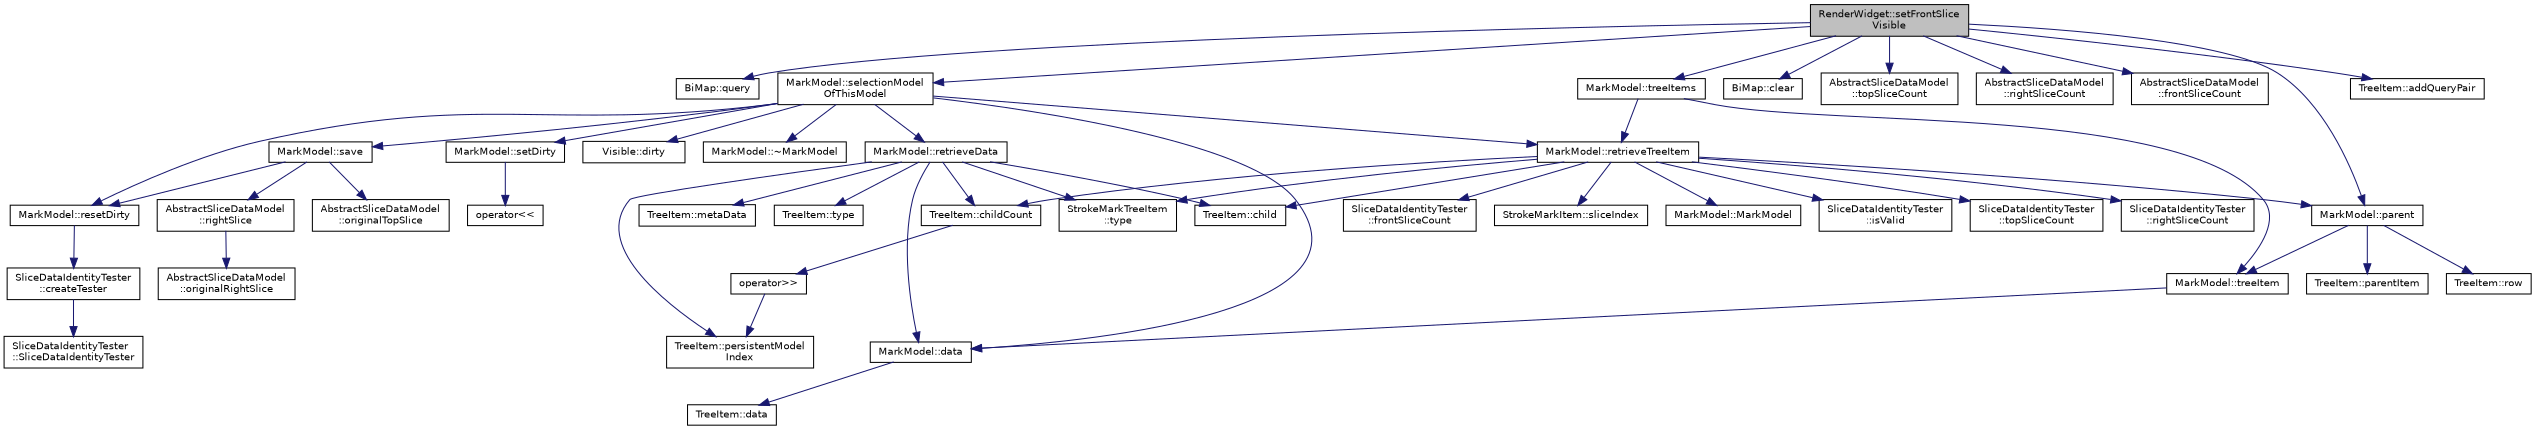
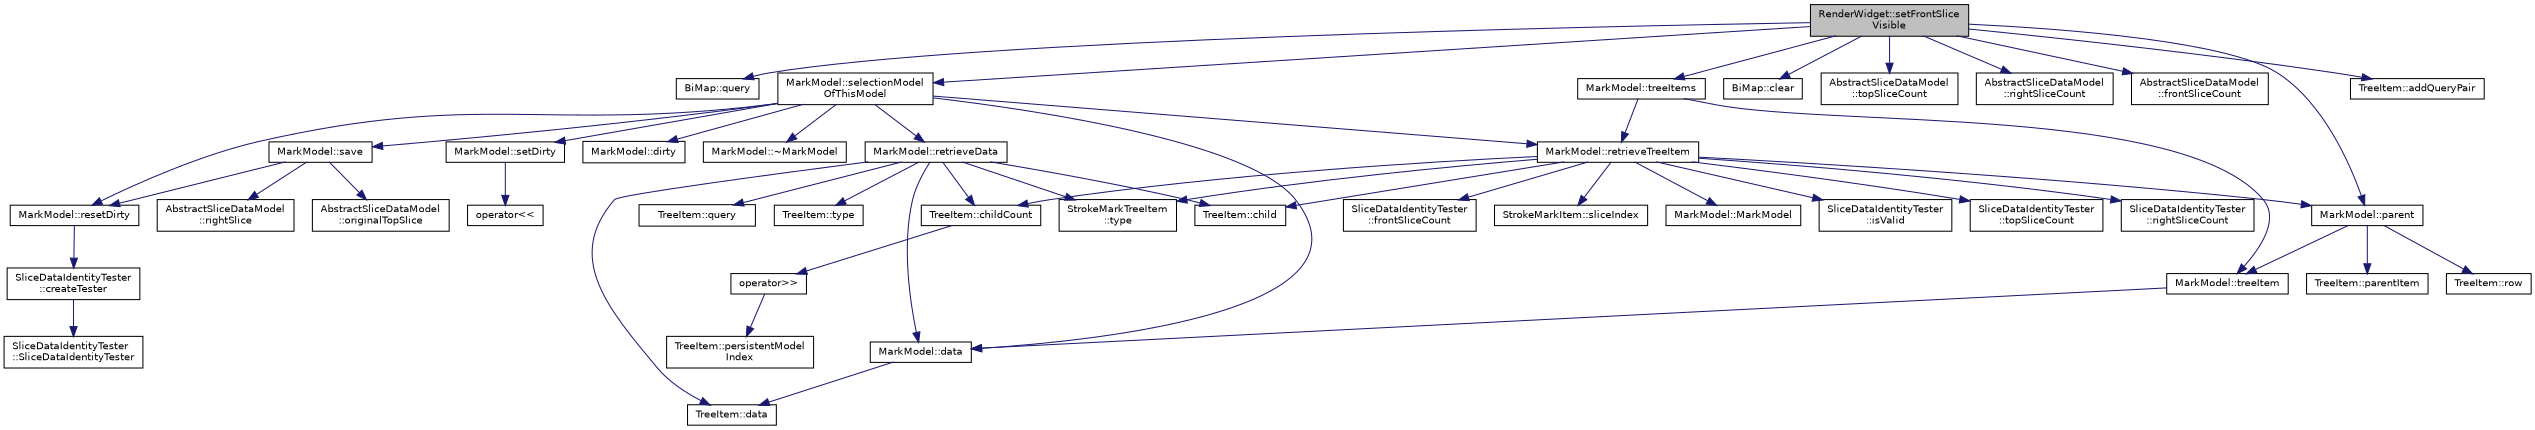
node "Visible::dirty": label "Visible::dirty" -> "MarkModel::dirty"
edge "MarkModel::retrieveData" -> "TreeItem::persistentModel Index": now "MarkModel::retrieveData" -> "TreeItem::data"
node "TreeItem::metaData": label "TreeItem::metaData" -> "TreeItem::query"
node "AbstractSliceDataModel ::originalRightSlice": removed
